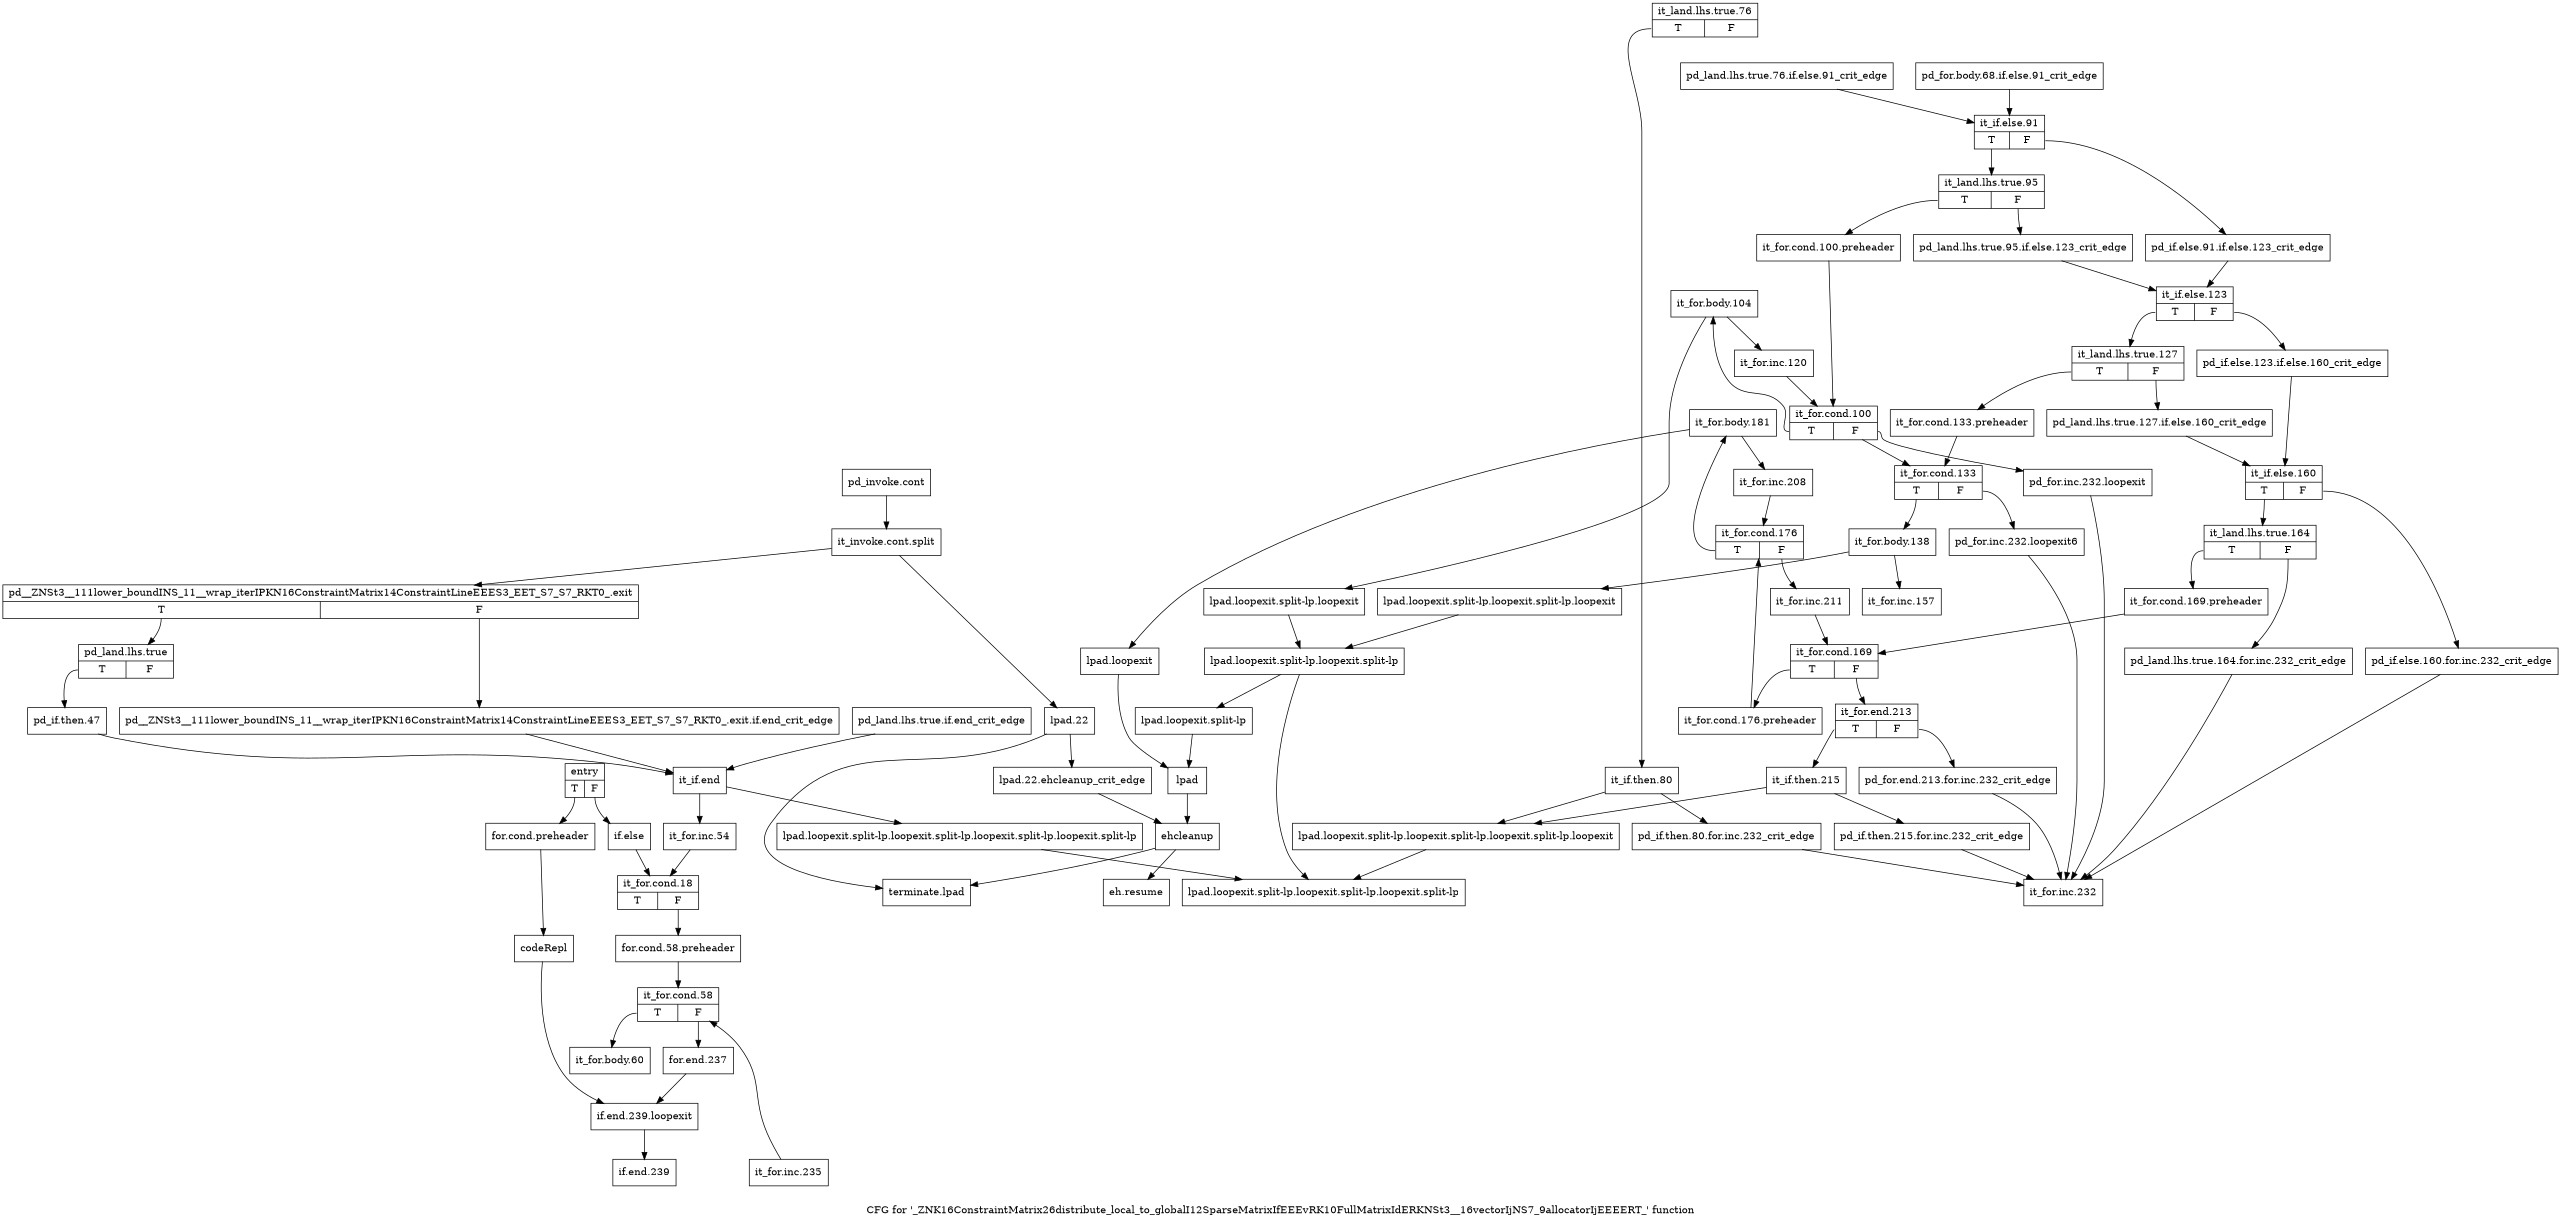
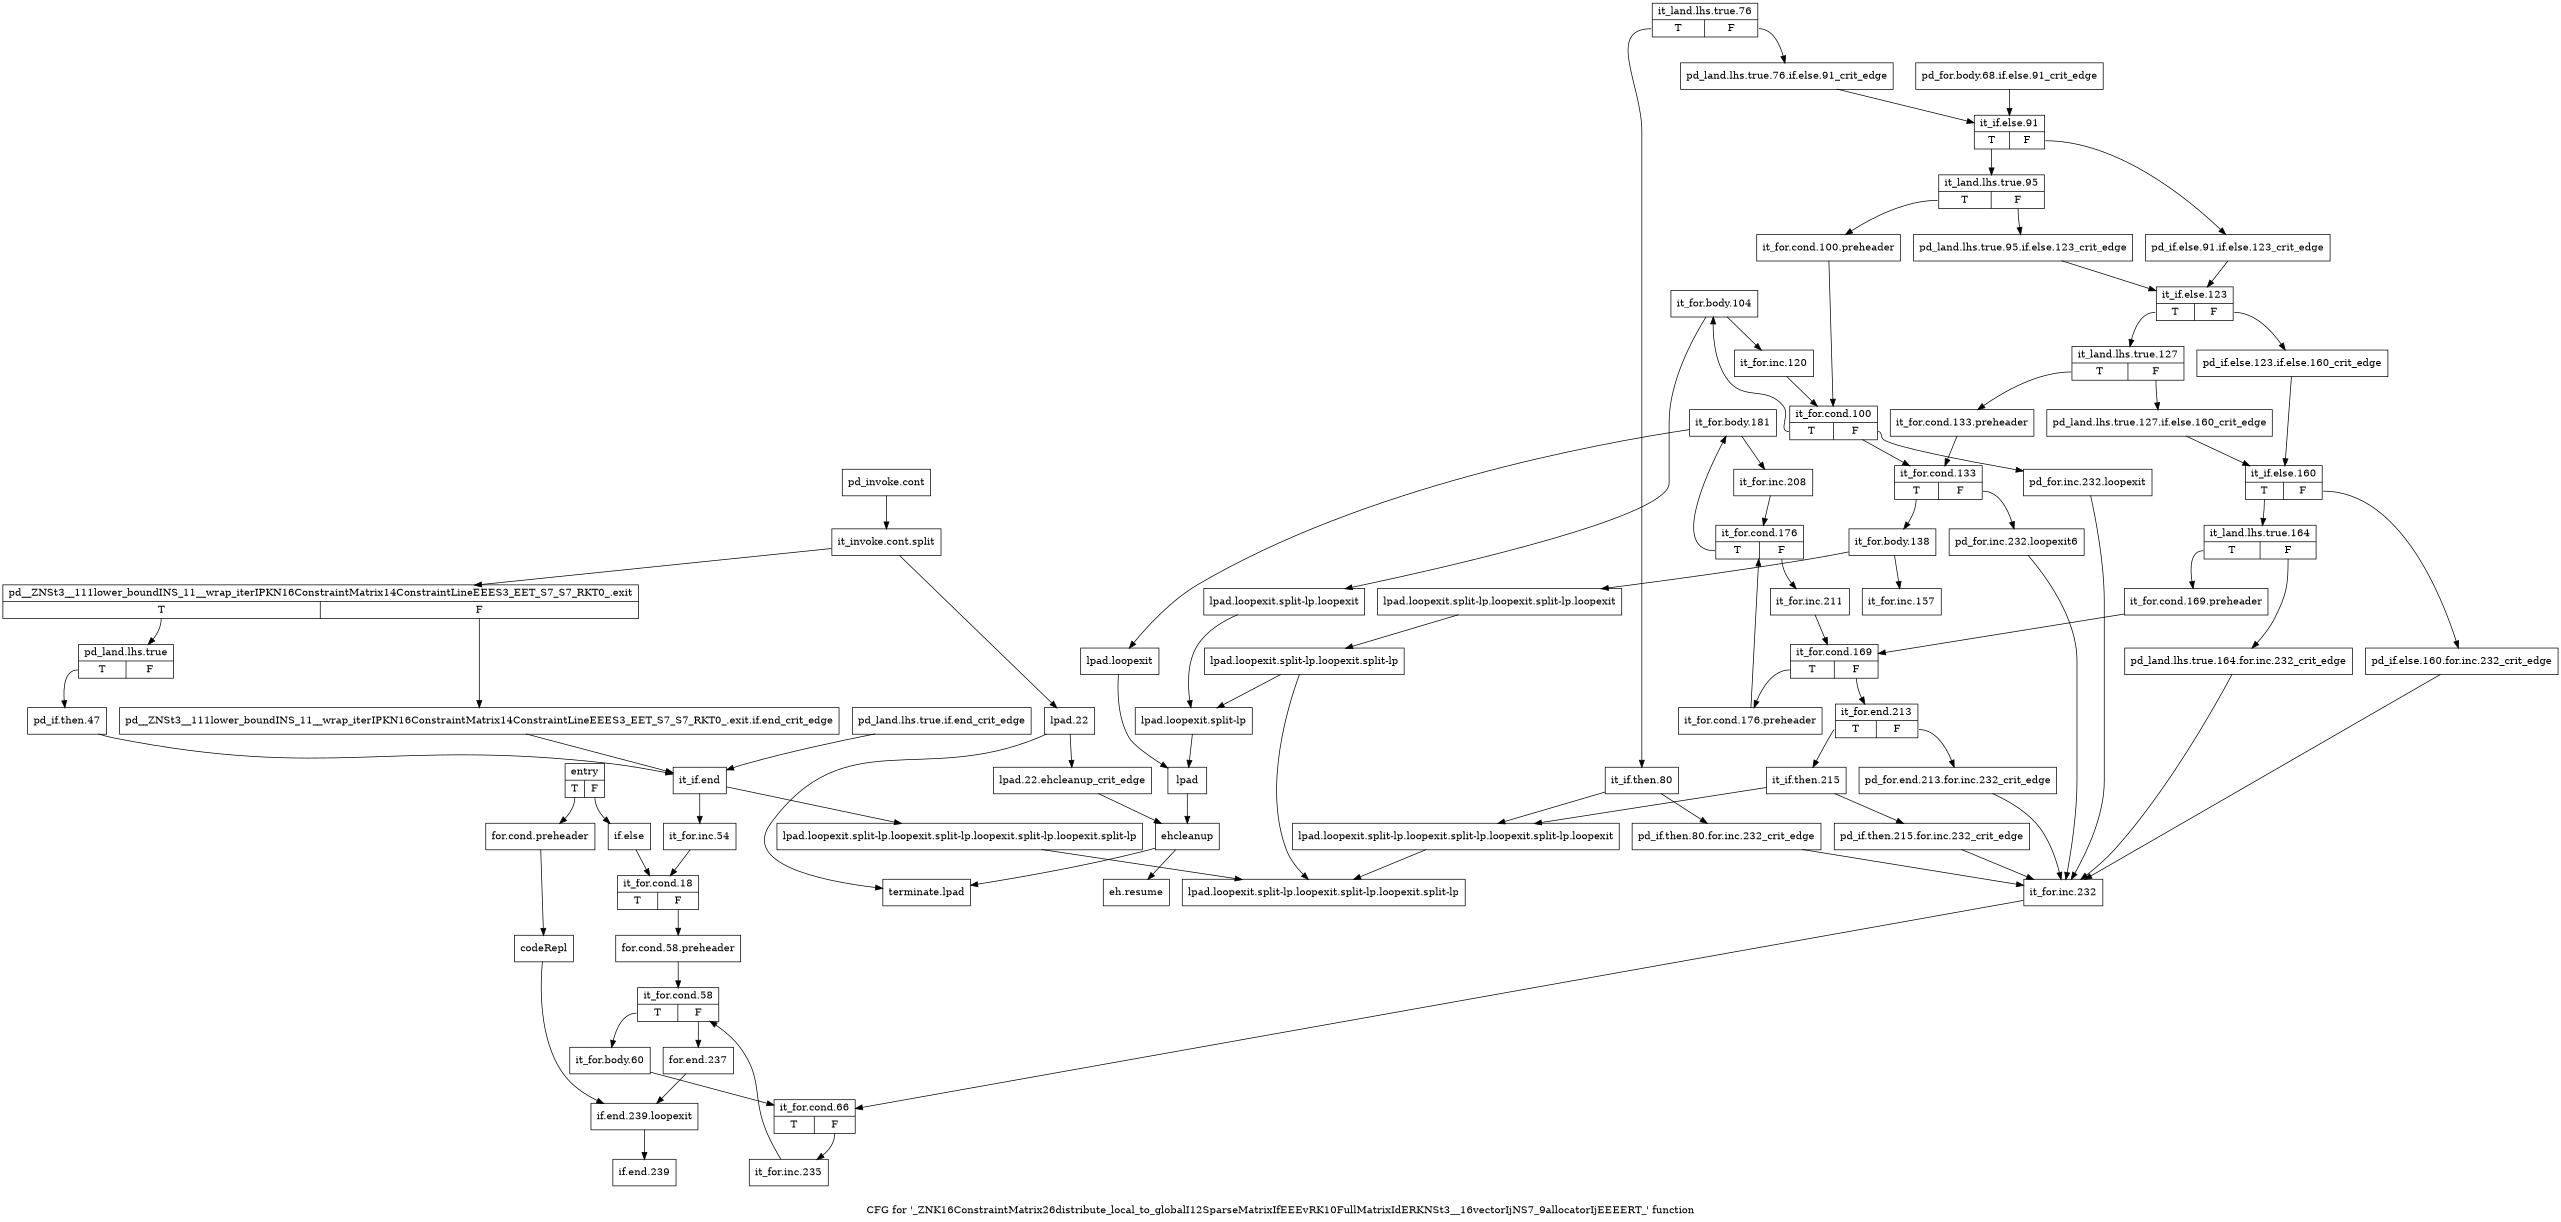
edge "it_land.lhs.true.76" -> "pd_land.lhs.true.76.if.else.91_crit_edge": added
edge "lpad.loopexit.split-lp.loopexit" -> "lpad.loopexit.split-lp.loopexit.split-lp": now "lpad.loopexit.split-lp.loopexit" -> "lpad.loopexit.split-lp"
node "it_for.cond.66": added
